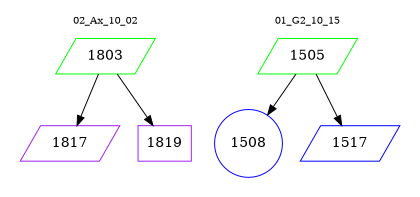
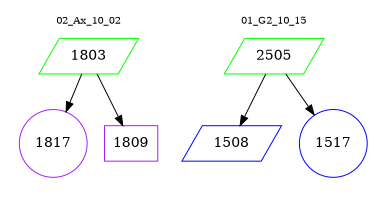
node "1505": label "1505" -> "2505"
node "1817": shape parallelogram -> circle
node "1819": label "1819" -> "1809"
node "1508": shape circle -> parallelogram
node "1517": shape parallelogram -> circle
